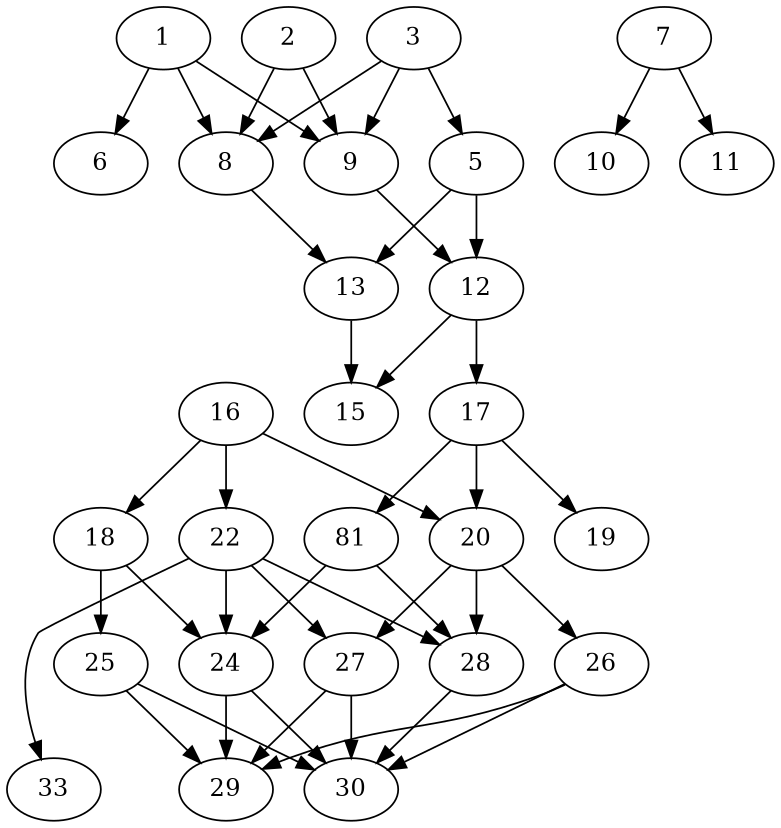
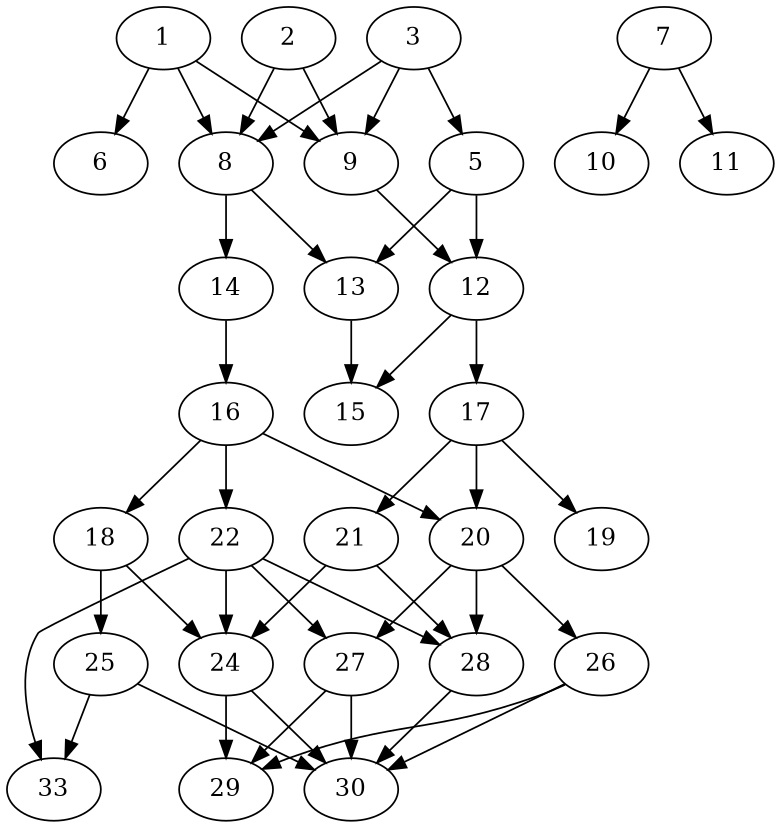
node "14": added
node "81": label "81" -> "21"
edge "25" -> "29": now "25" -> "33"
